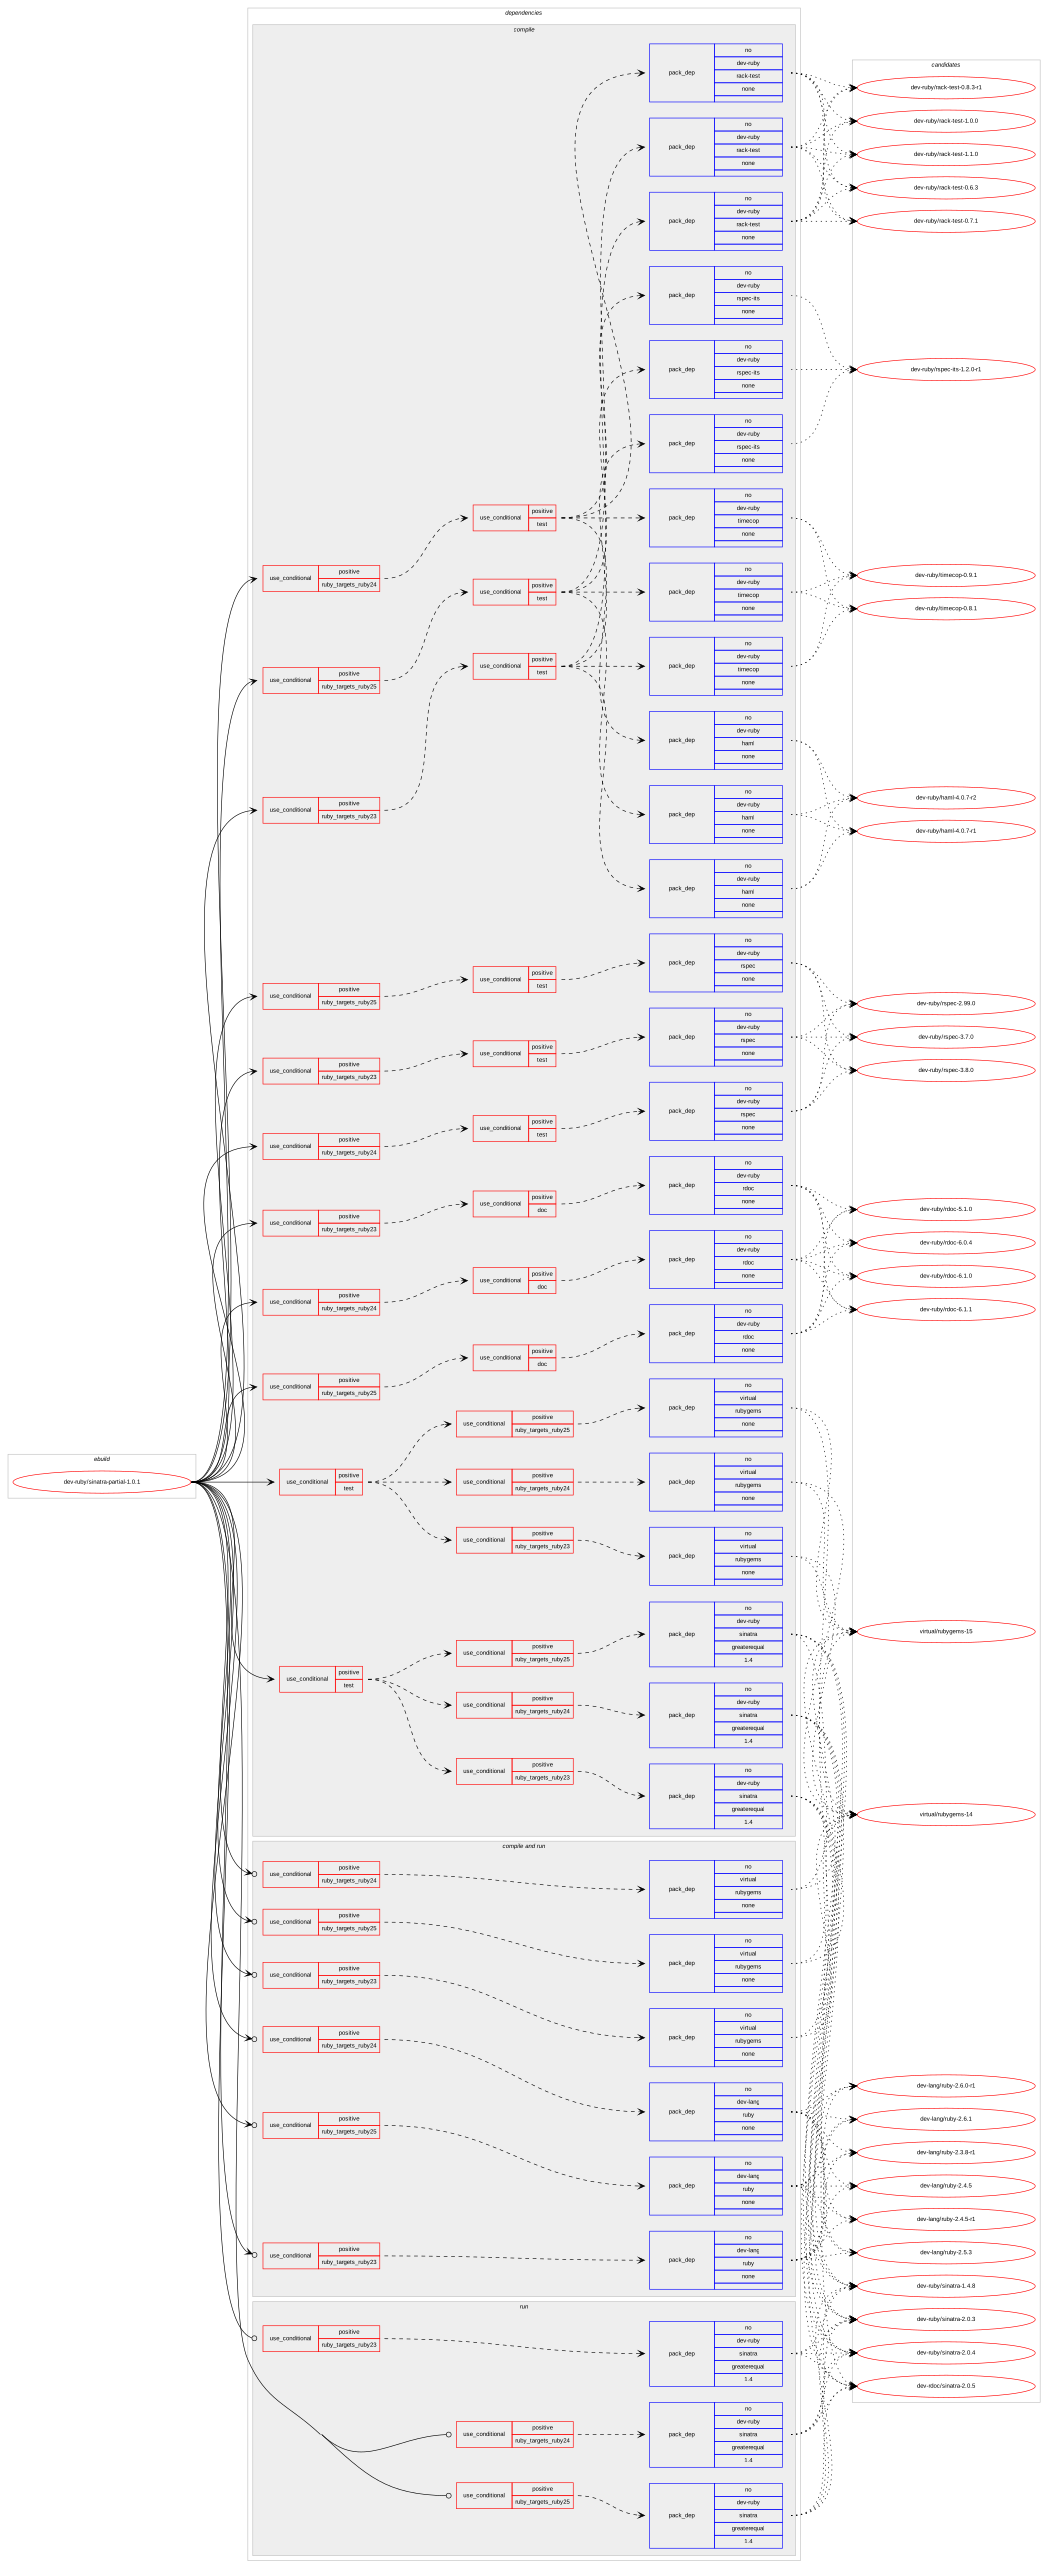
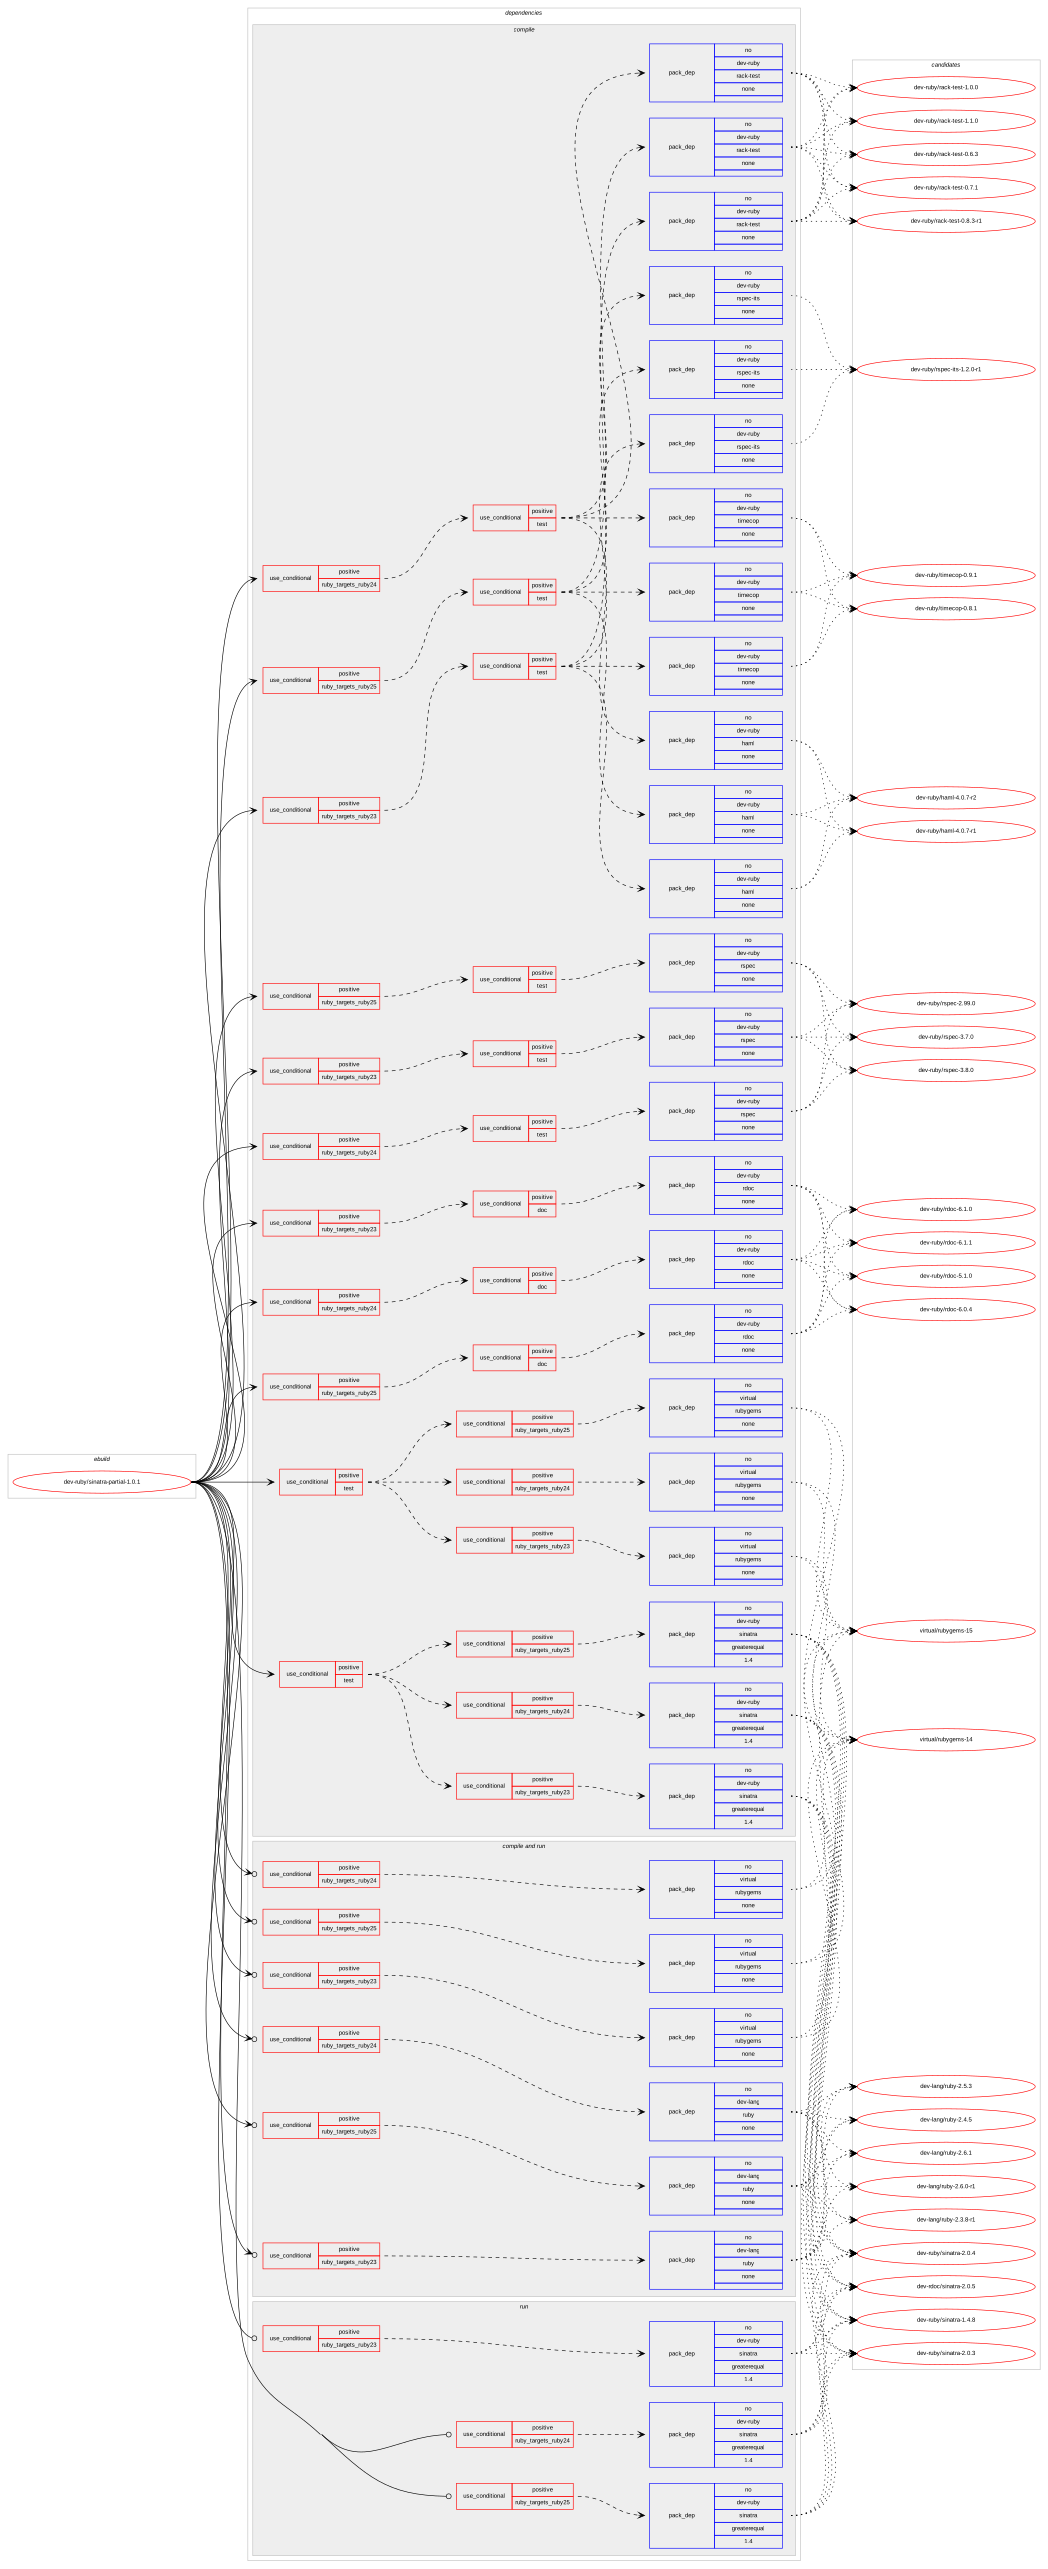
node "dev-lang/ruby-2.4.5-r1": removed
